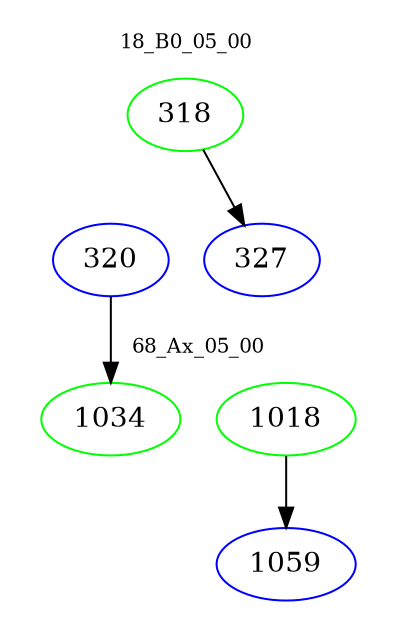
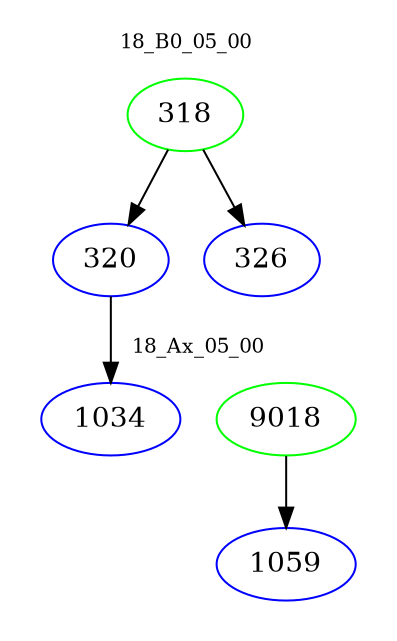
edge "318" -> "320": added
node "327": label "327" -> "326"
cluster "68_Ax_05_00": label "68_Ax_05_00" -> "18_Ax_05_00"
node "1034": color green -> blue
node "1018": label "1018" -> "9018"
